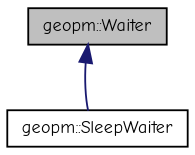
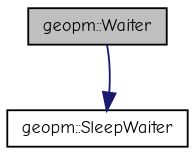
edge "geopm::SleepWaiter" -> "geopm::Waiter": reversed
